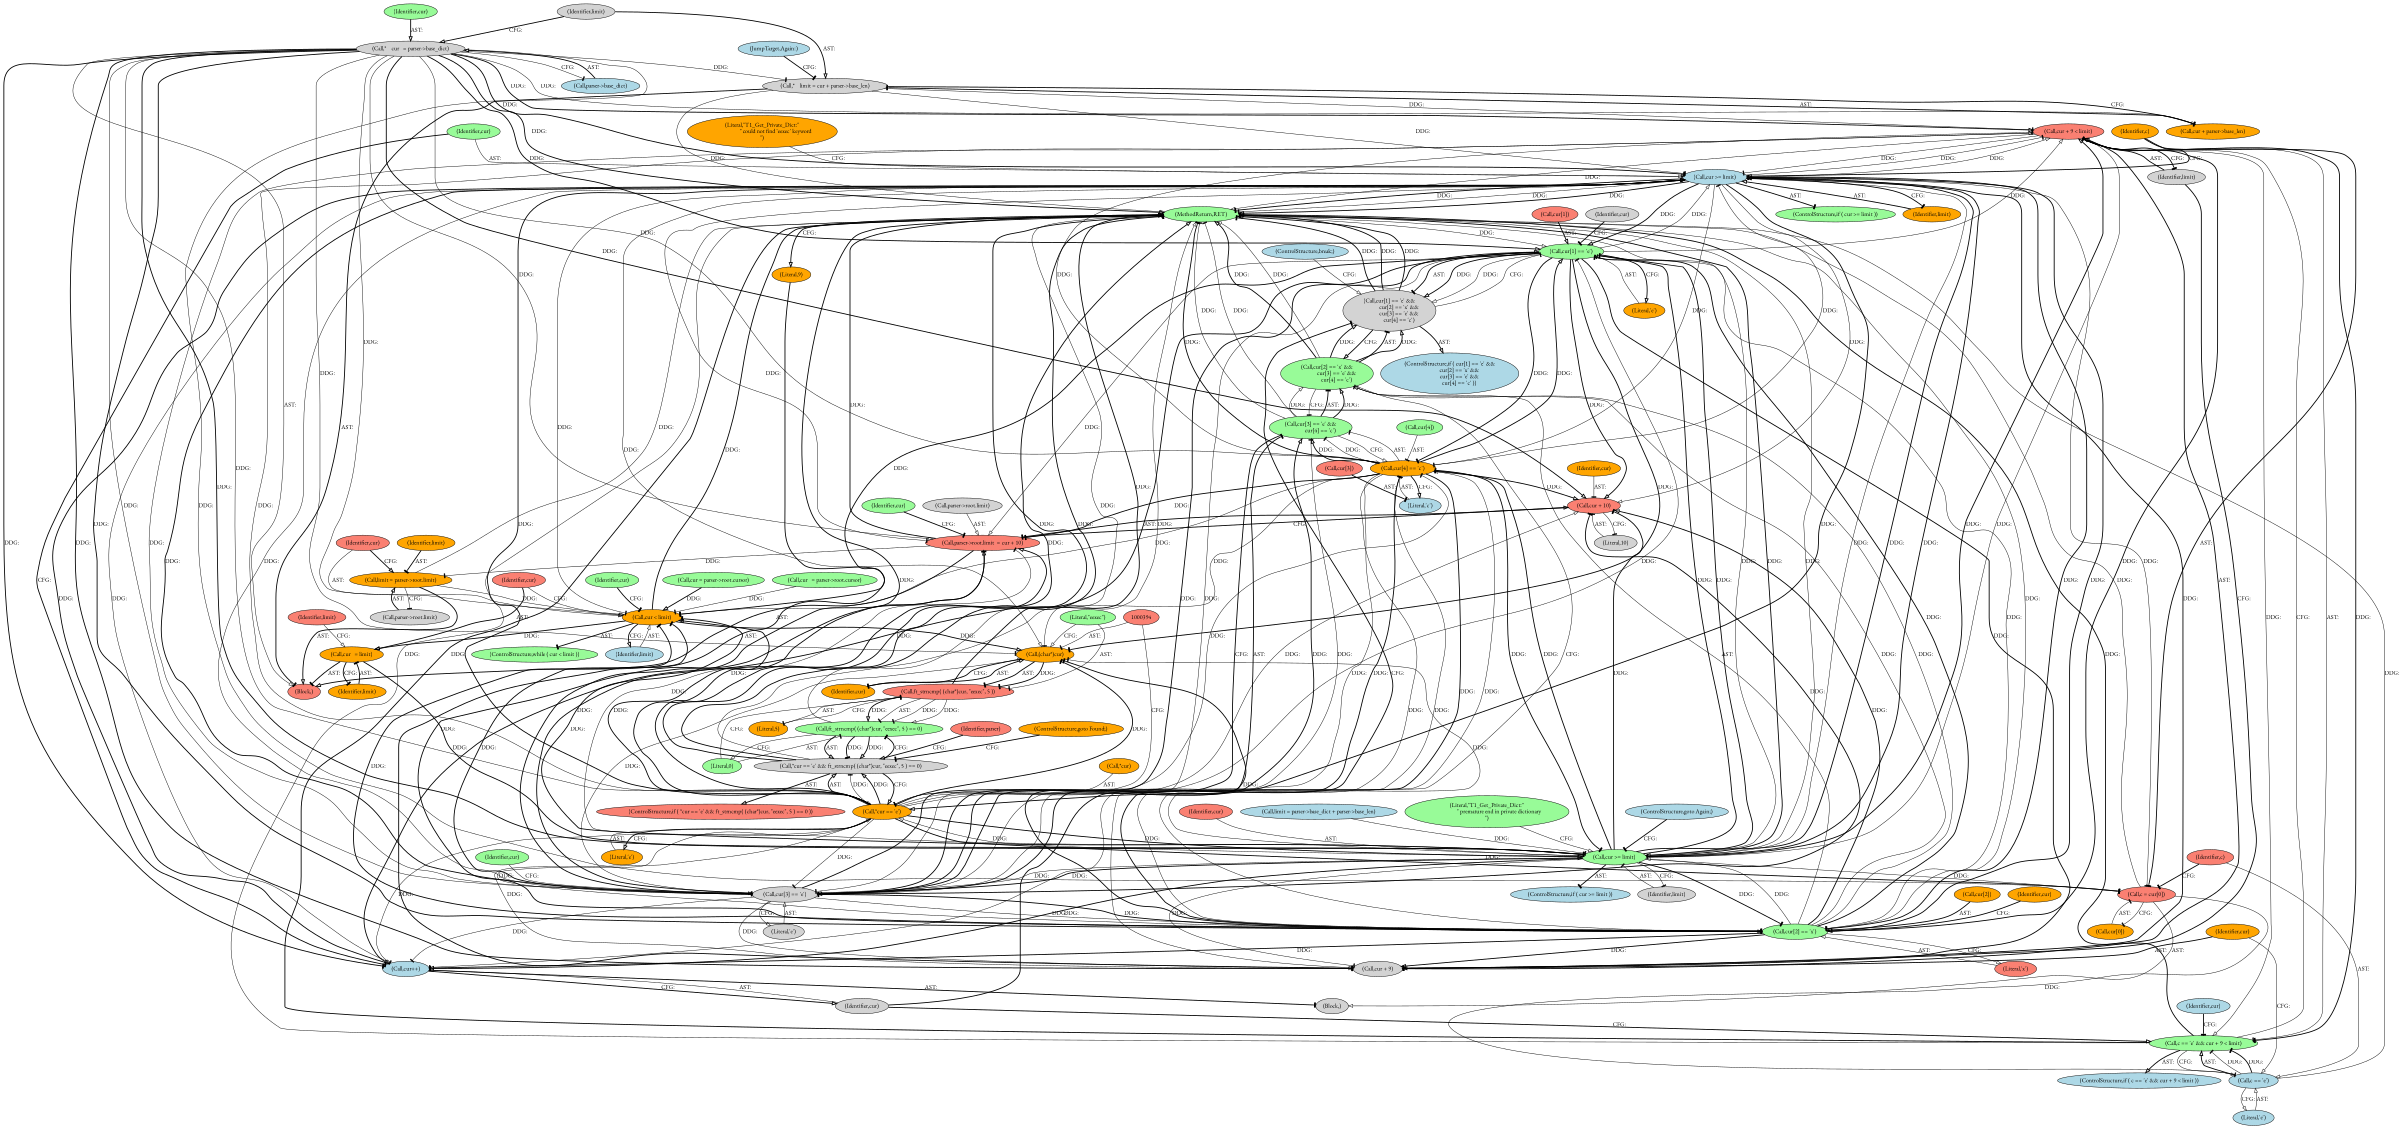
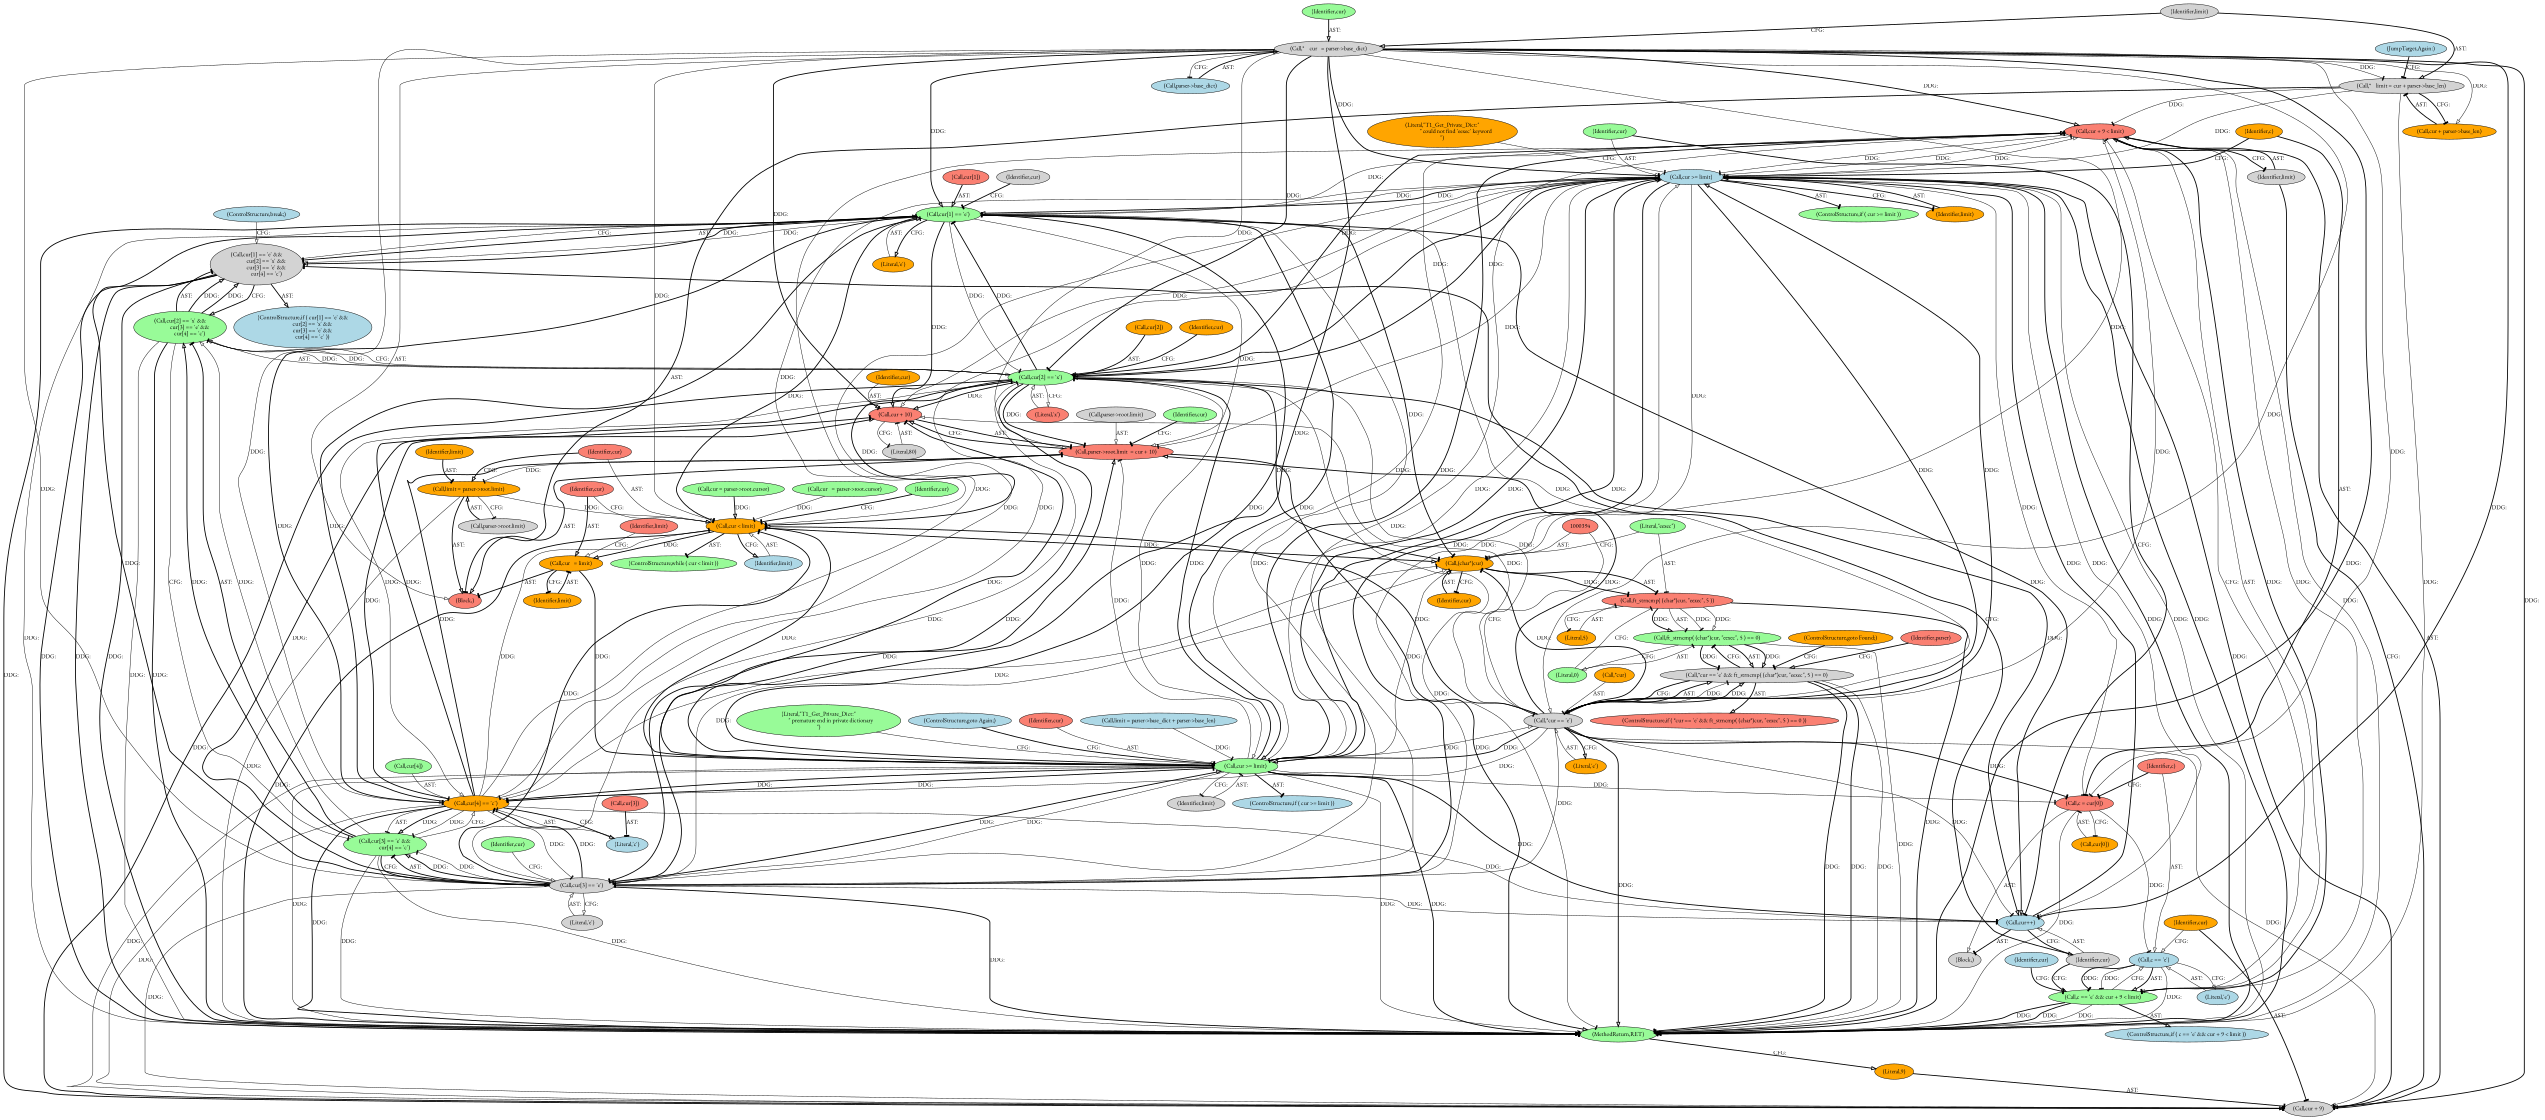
edge "(MethodReturn,RET)" -> "(Call,cur[1] == 'e')": reversed
node "(Literal,10)": label "(Literal,10)" -> "(Literal,80)"
node "(Call,*cur == 'e')": fillcolor orange -> lightgrey
